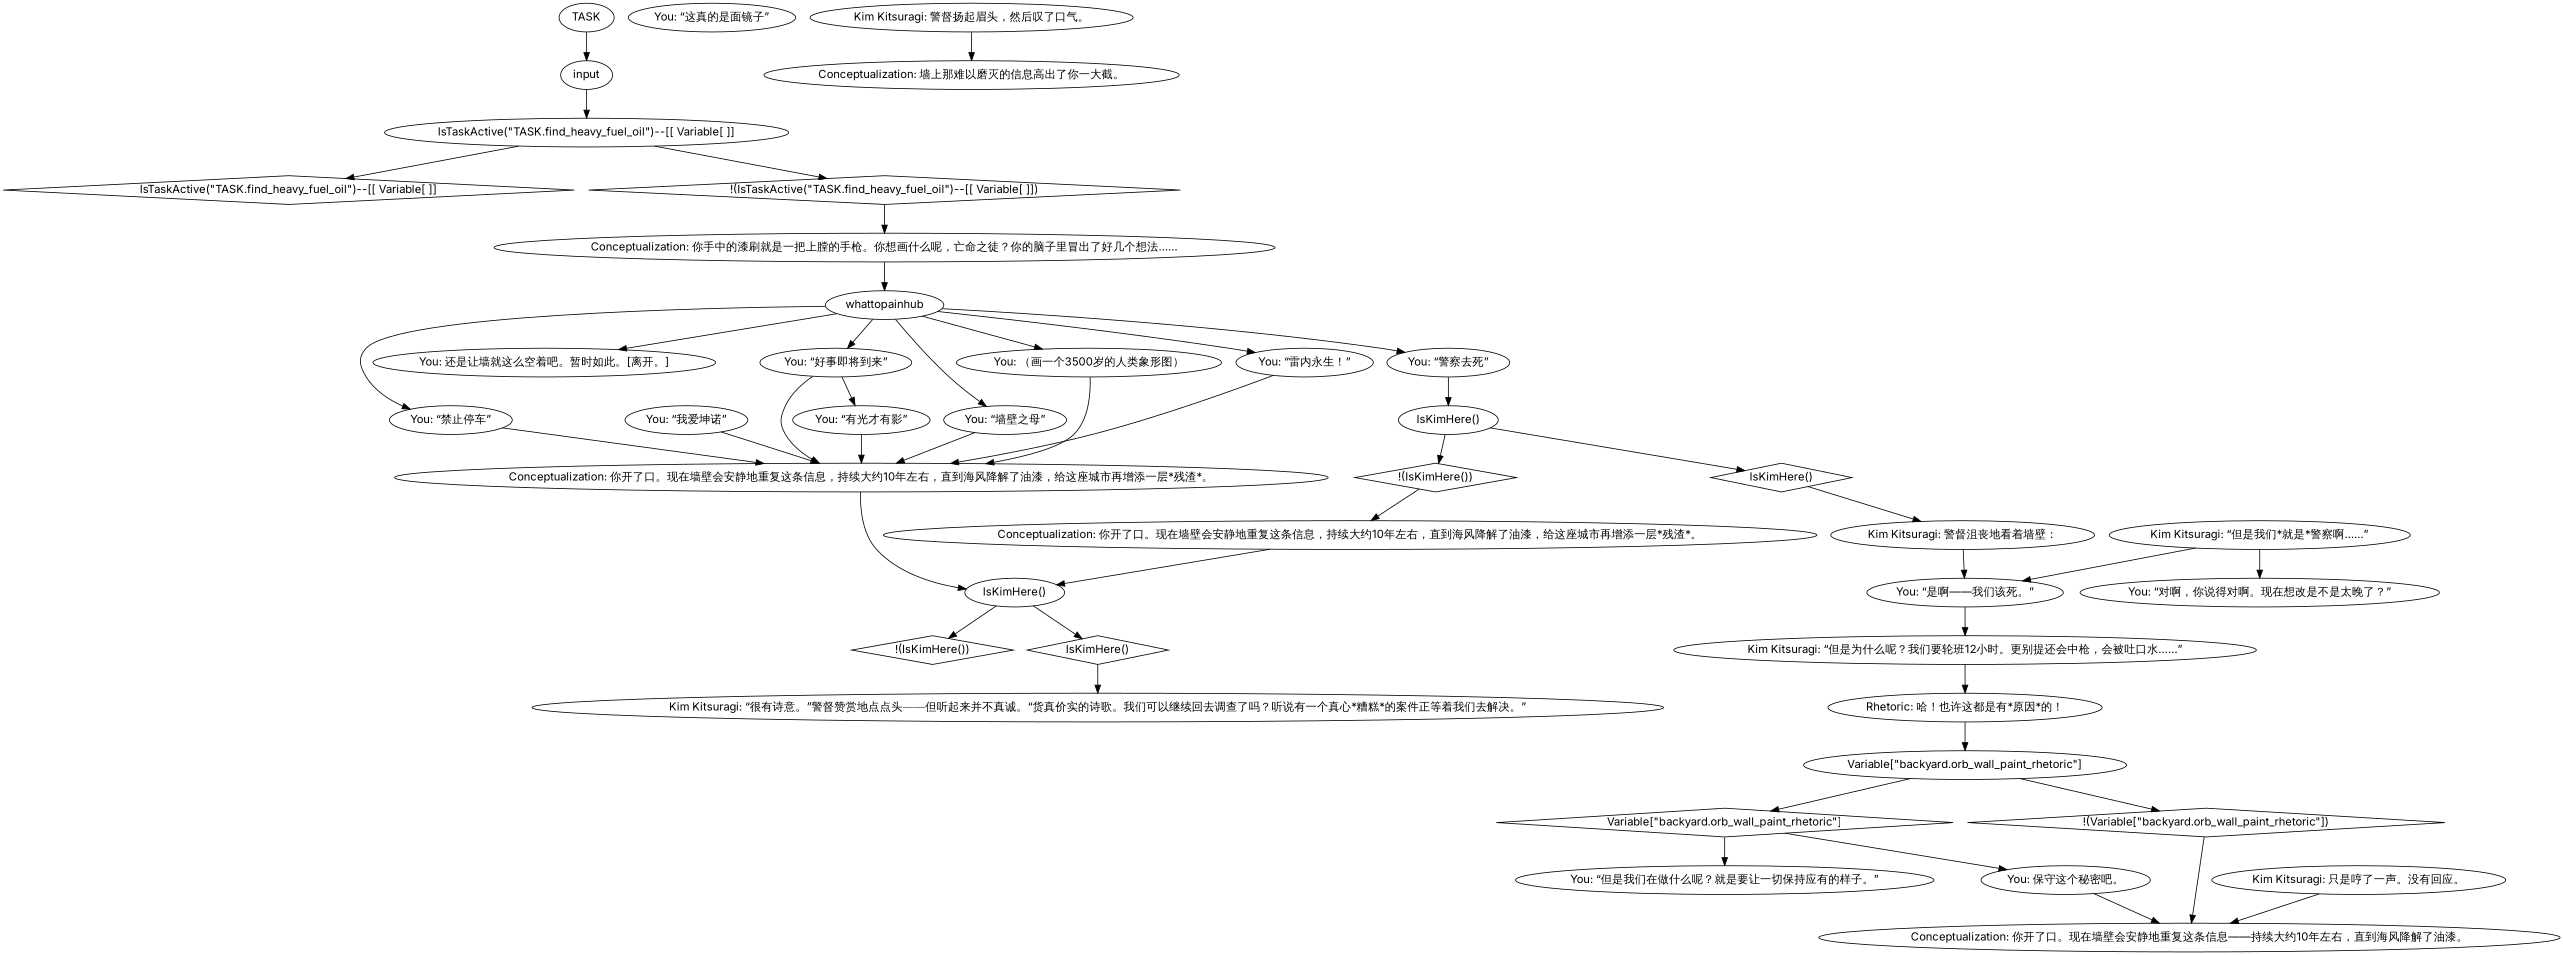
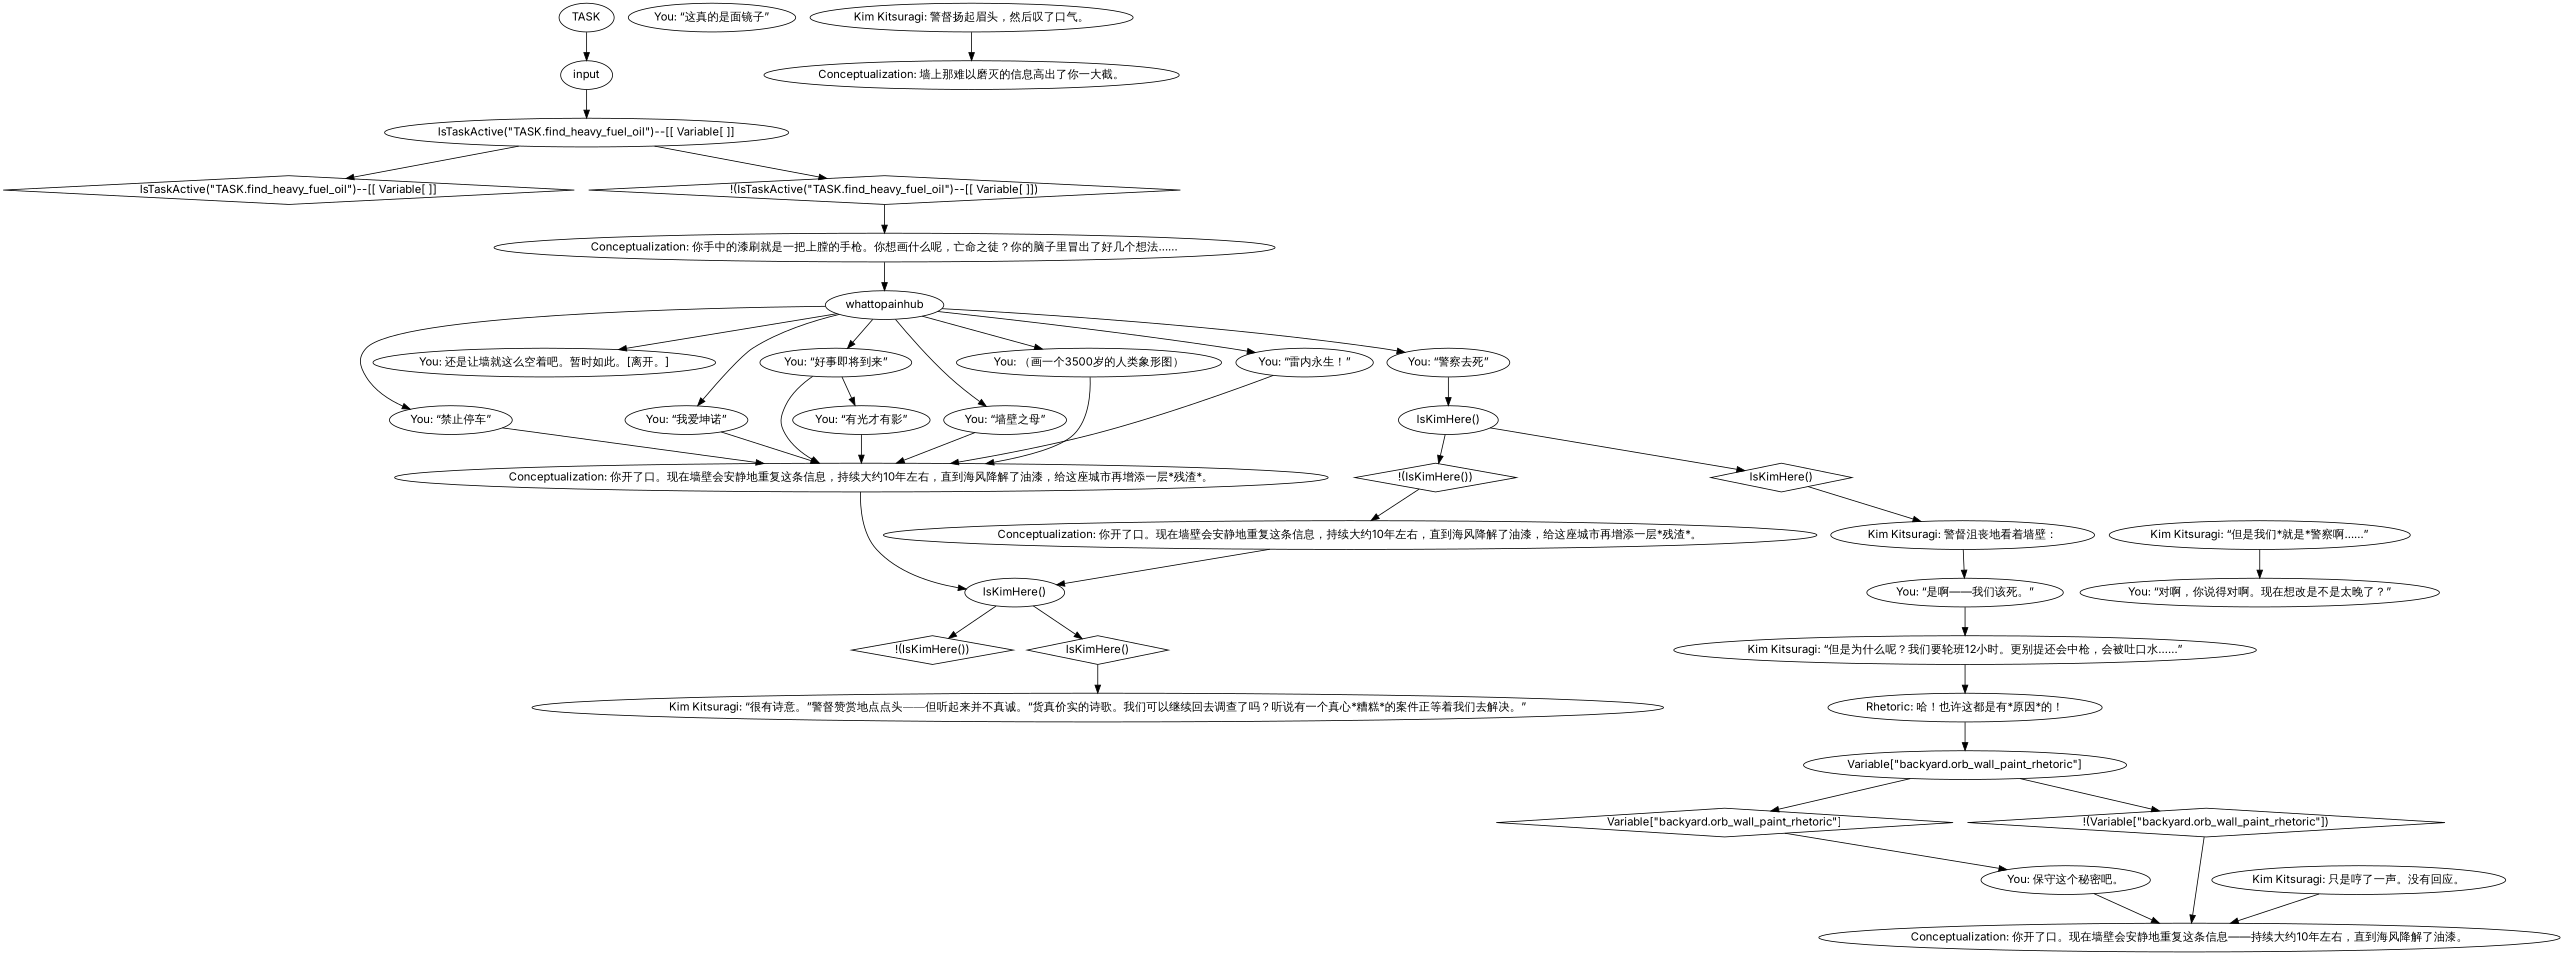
edge "whattopainhub" -> "You: “我爱坤诺”": added
edge "Kim Kitsuragi: “但是我们*就是*警察啊……”" -> "You: “是啊——我们该死。”": removed
node "You: “但是我们在做什么呢？就是要让一切保持应有的样子。”": removed
